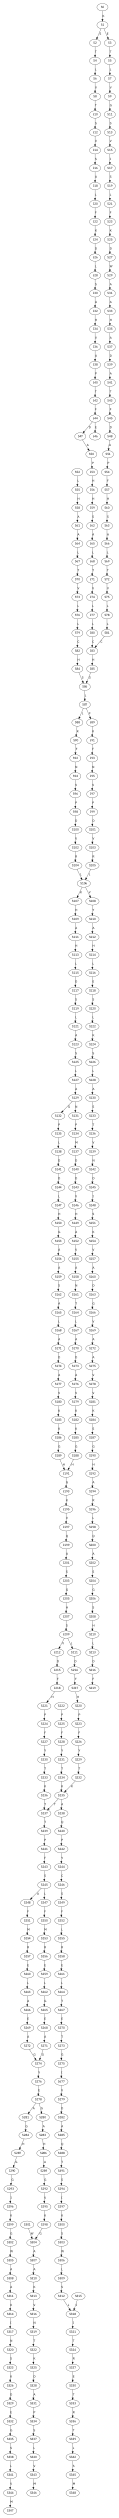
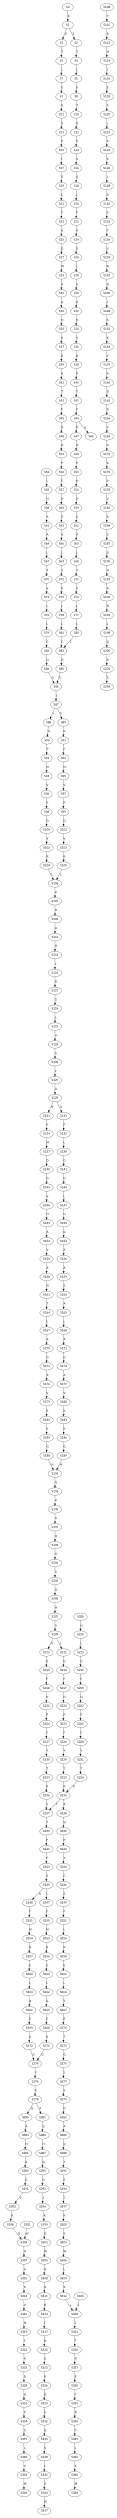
edge "S106" -> "S108": removed, label "V"
node "S206": removed
edge "S219" -> "S222": added, label "H"
